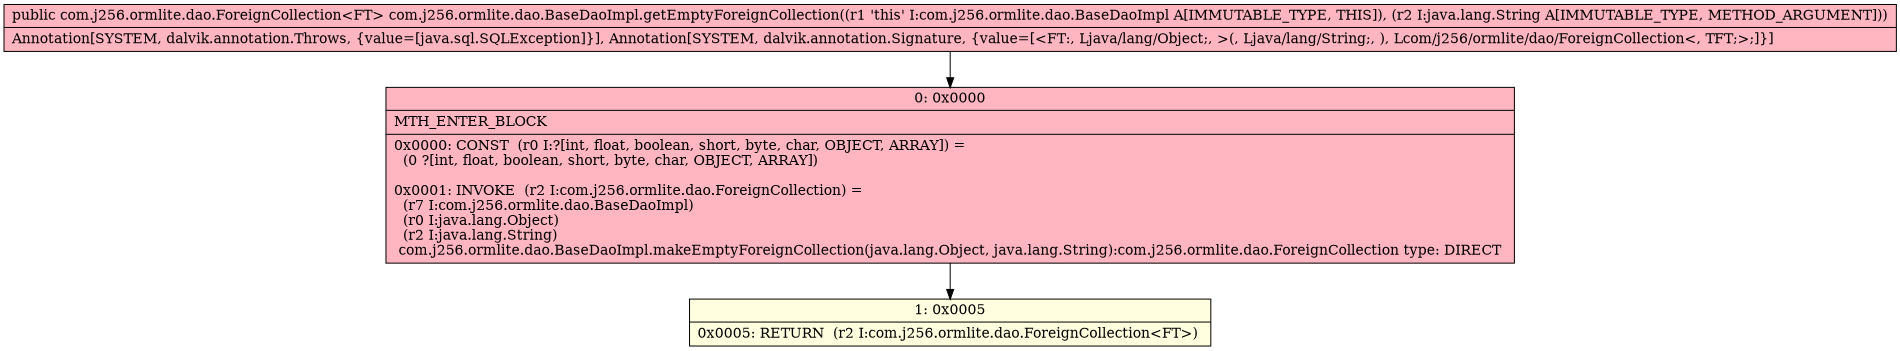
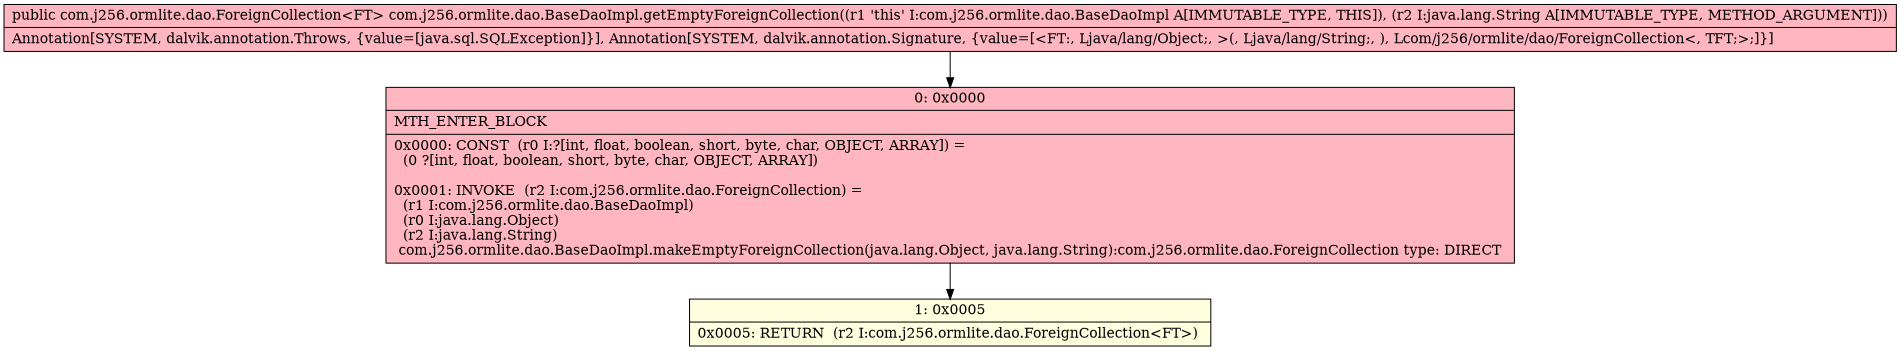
node "0: 0x0000": text "(r7 I:com.j256.ormlite.dao.BaseDaoImpl)" -> "(r1 I:com.j256.ormlite.dao.BaseDaoImpl)"
